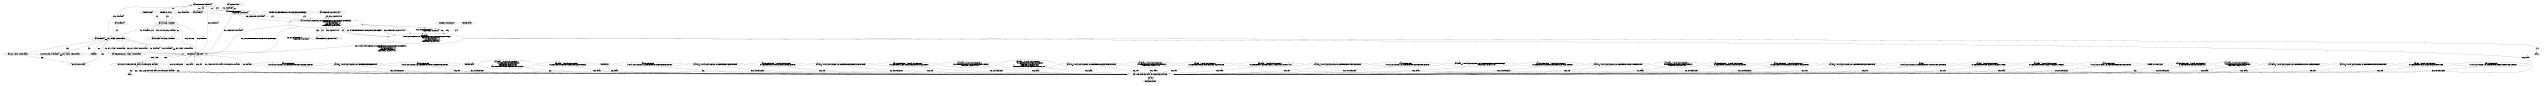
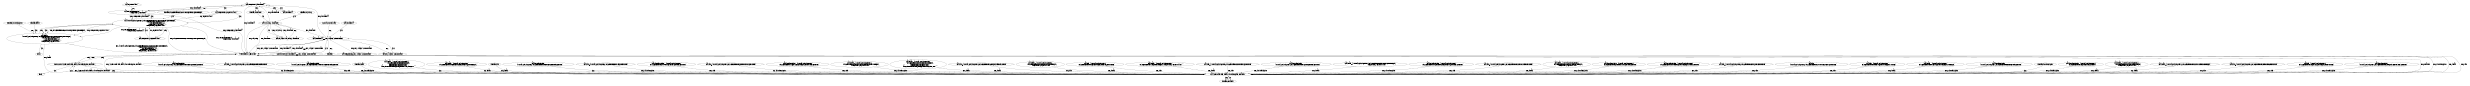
node "(Identifier,dns_net)": label "(Identifier,dns_net)" -> "(Identifier,dns_names)"
node "(Identifier,IDS_CERT_ERROR_COMMON_NAME_INVALID_DETAILS)": label "(Identifier,IDS_CERT_ERROR_COMMON_NAME_INVALID_DETAILS)" -> "(Identifier,IDS_CERT_ERRORS_COMMON_NAME_INVALID_DETAILS)"
edge "(Call,std::string> dns_names)" -> "(Call,dns_names[i] == cert->subject().common_name)": label "DDG: string_names" -> "DDG: dns_names"
edge "(Call,cert->subject().common_name)" -> "(ControlStructure,break;)": now "(Call,cert->subject().common_name)" -> "(Call,dns_names[i] == cert->subject().common_name)"
